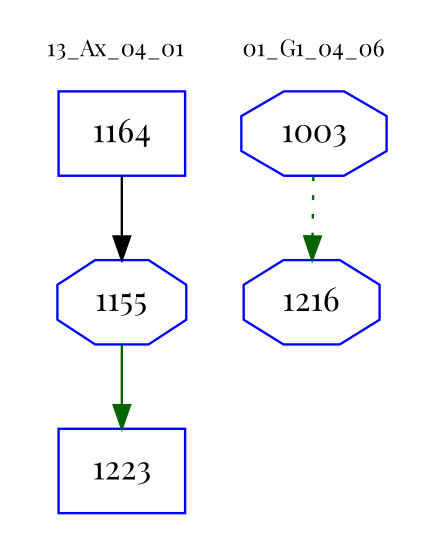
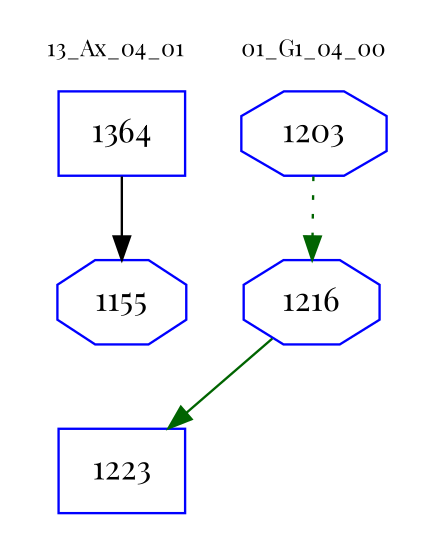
cluster "01_G1_04_06": label "01_G1_04_06" -> "01_G1_04_00"
node "1164": label "1164" -> "1364"
node "1003": label "1003" -> "1203"
edge "1155" -> "1223": now "1216" -> "1223"
